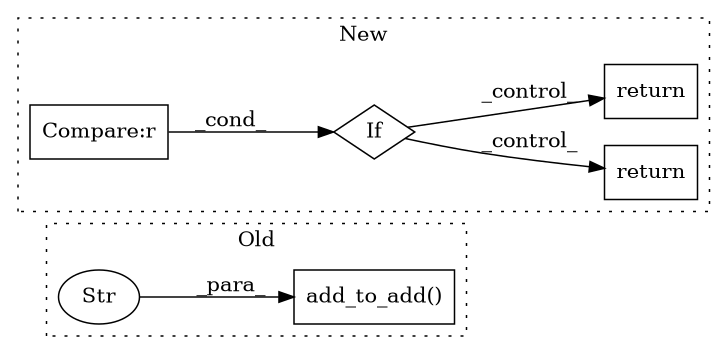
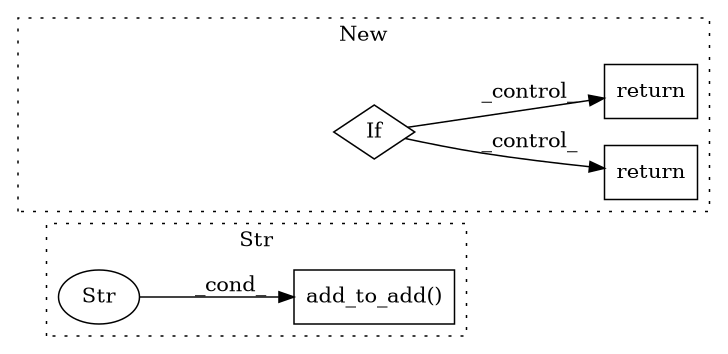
node "Compare:r": removed
cluster "Old": label "Old" -> "Str"
edge "Str" -> "add_to_add()": label "_para_" -> "_cond_"
